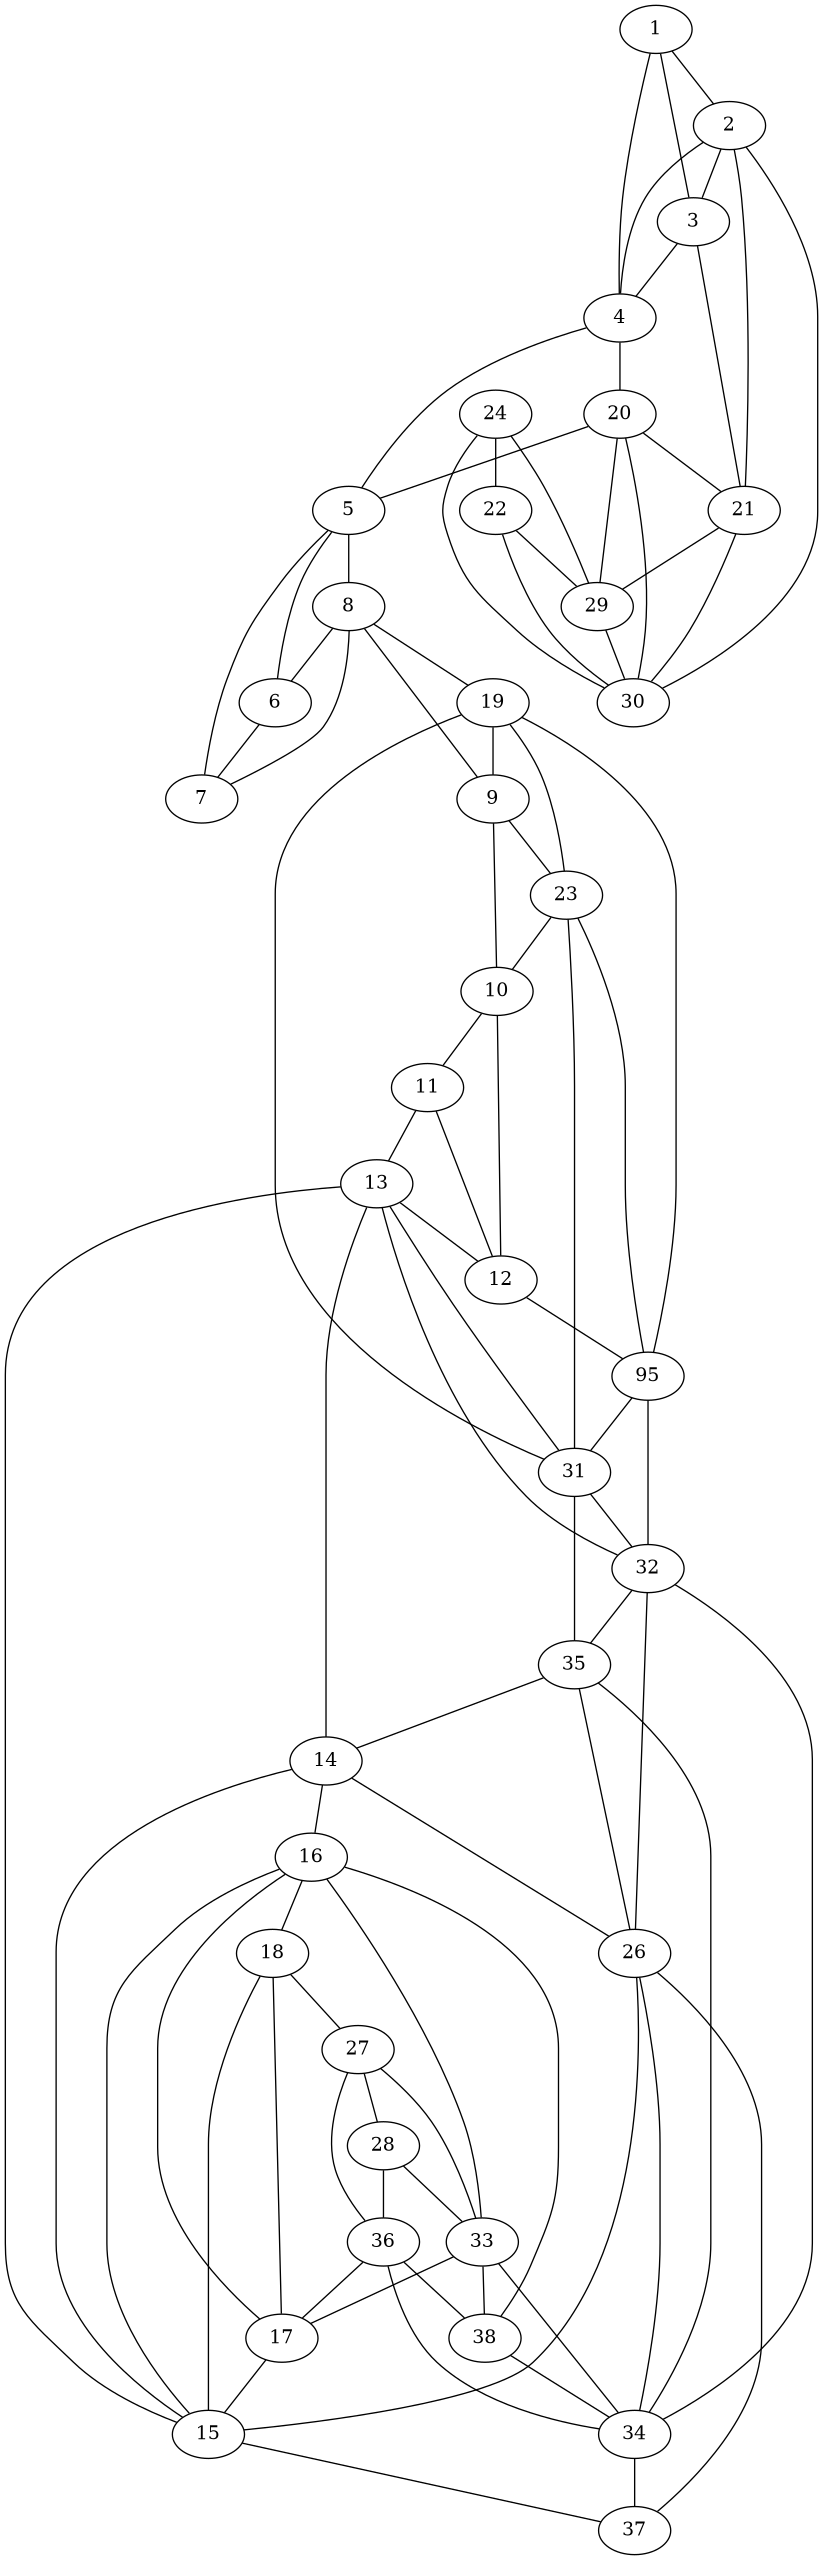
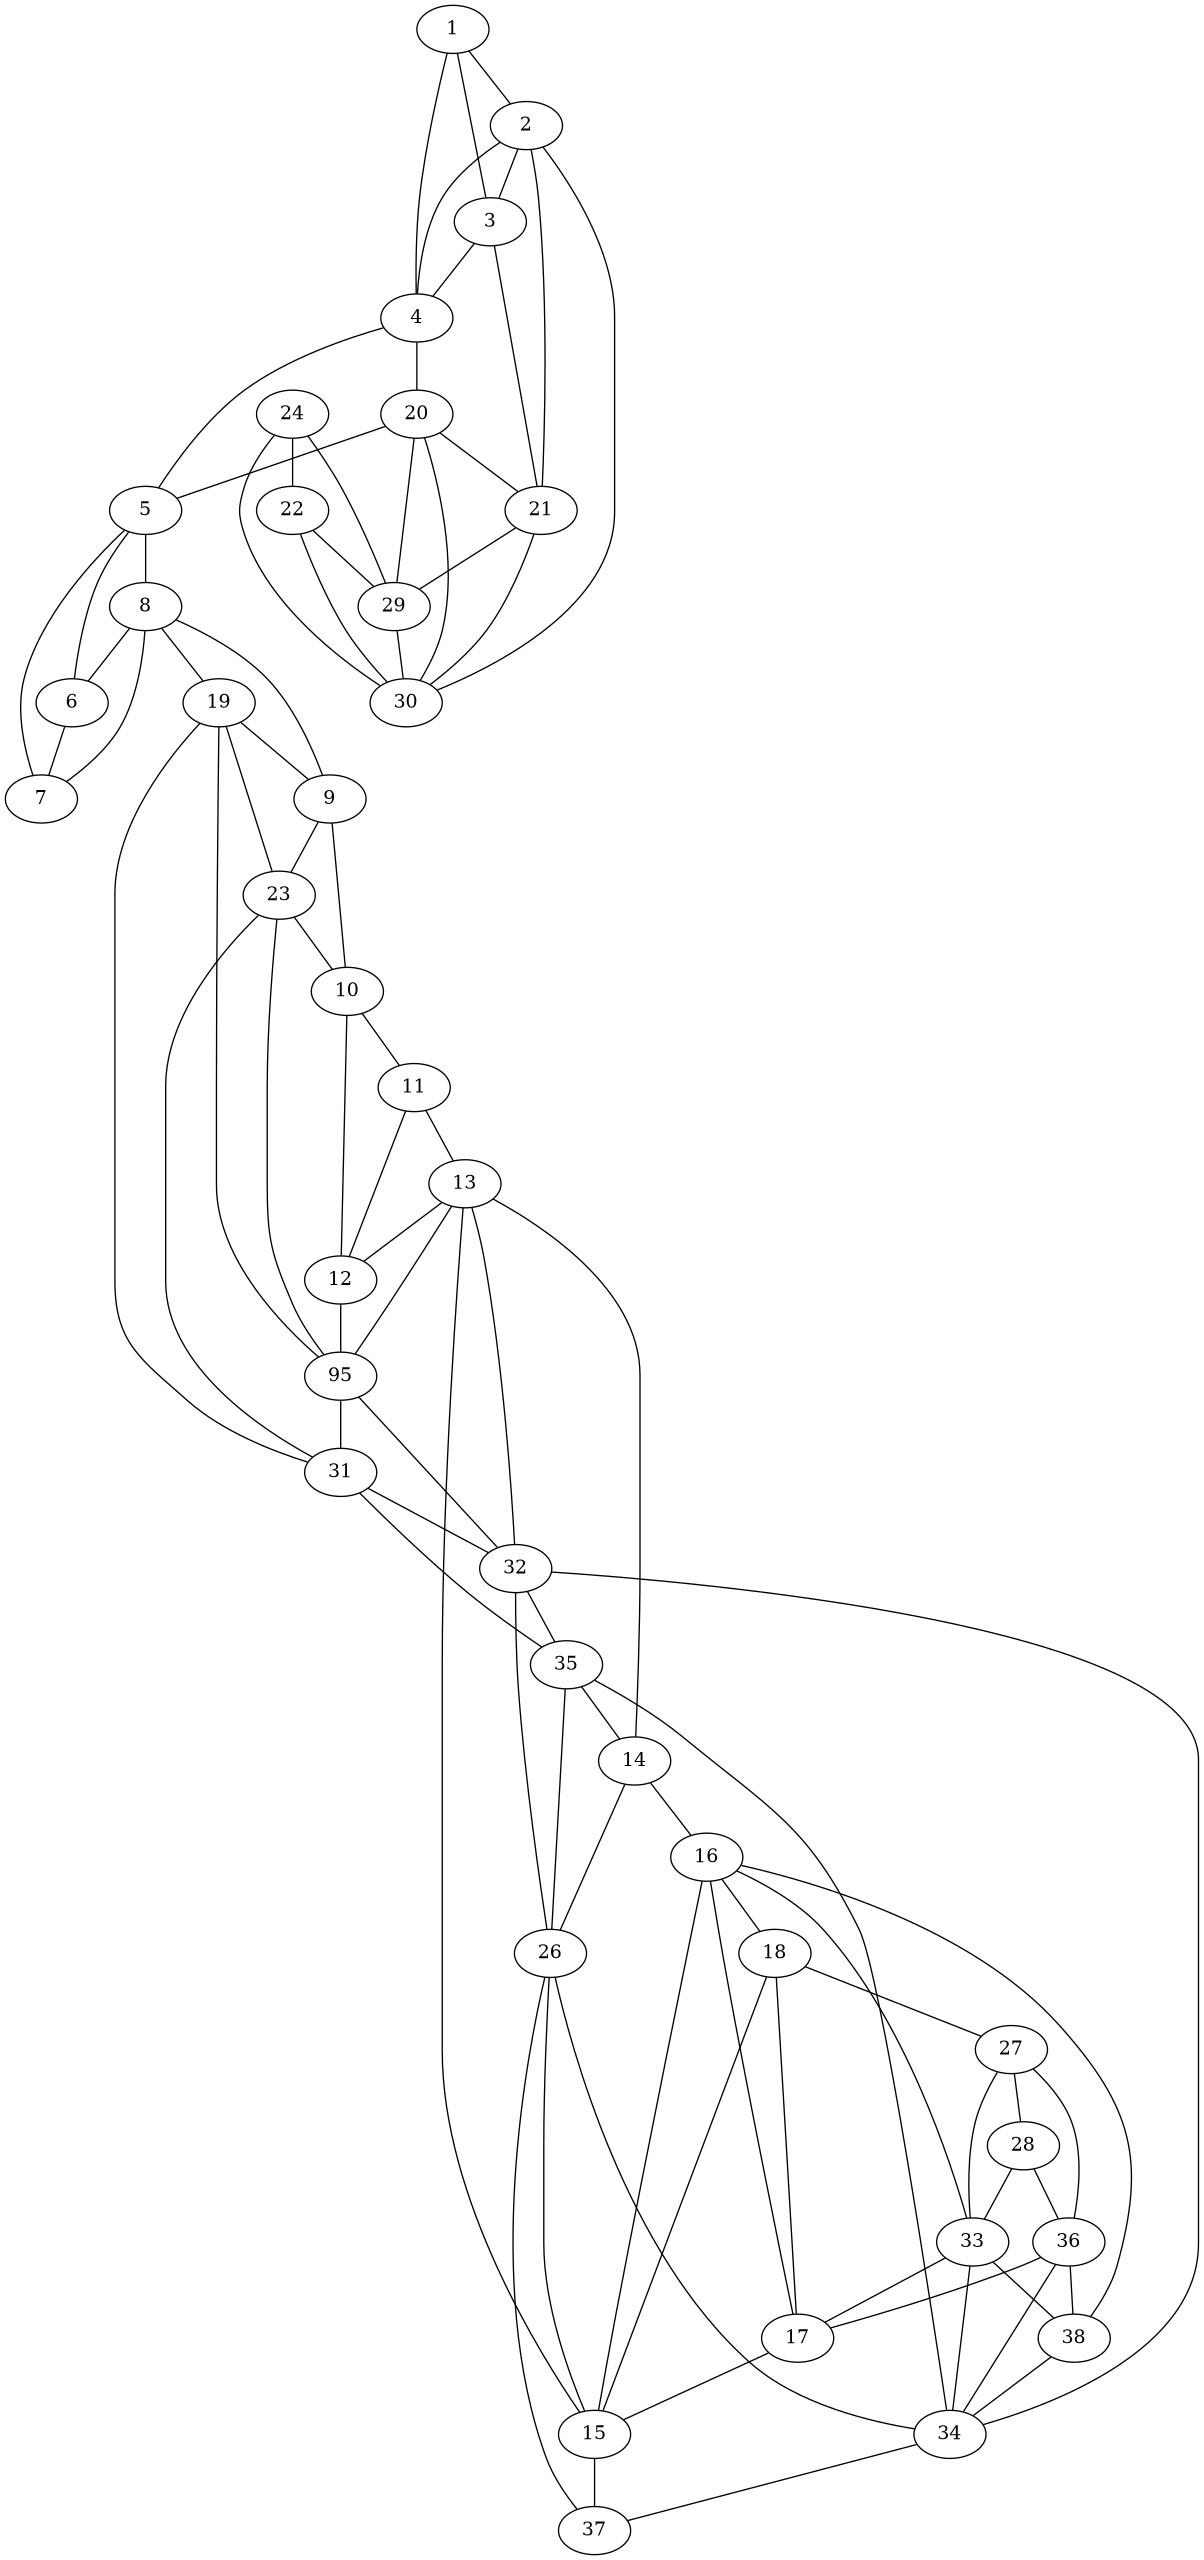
edge "13" -- "31": now "13" -- "95"
edge "14" -- "15": removed
